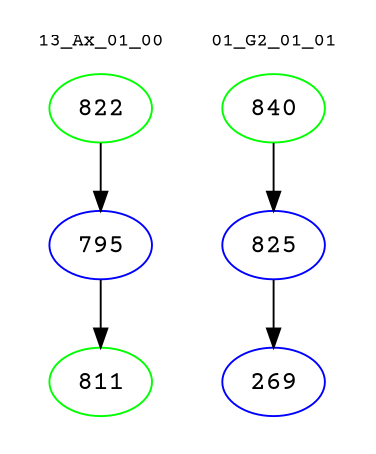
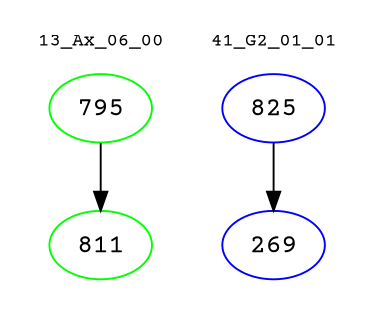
cluster "13_Ax_01_00": label "13_Ax_01_00" -> "13_Ax_06_00"
cluster "01_G2_01_01": label "01_G2_01_01" -> "41_G2_01_01"
node "822": removed
node "840": removed
node "795": color blue -> green
